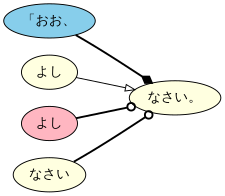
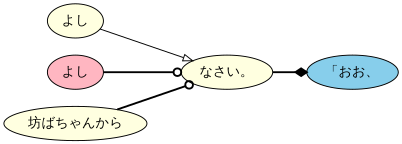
edge "「おお、" -> "なさい。": reversed
node "なさい": label "なさい" -> "坊ばちゃんから"
